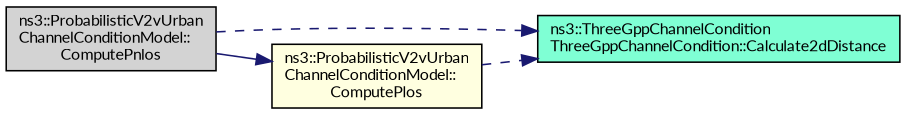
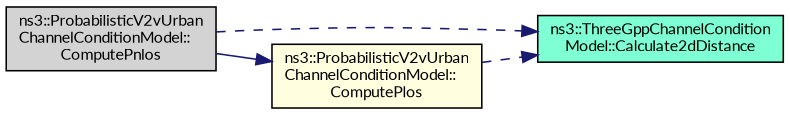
node "ns3::ThreeGppChannelCondition ThreeGppChannelCondition::Calculate2dDistance": label "ns3::ThreeGppChannelCondition ThreeGppChannelCondition::Calculate2dDistance" -> "ns3::ThreeGppChannelCondition Model::Calculate2dDistance"
